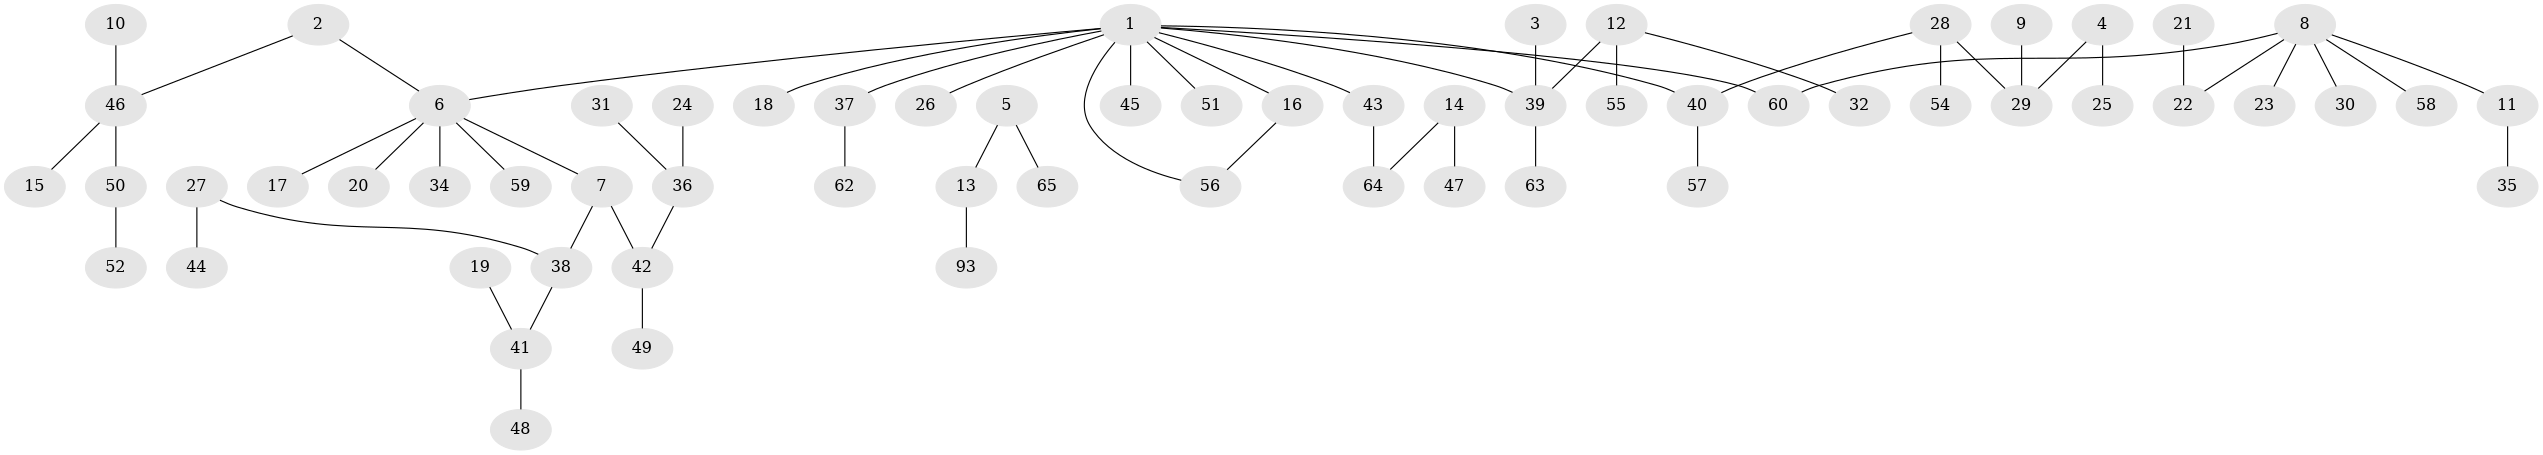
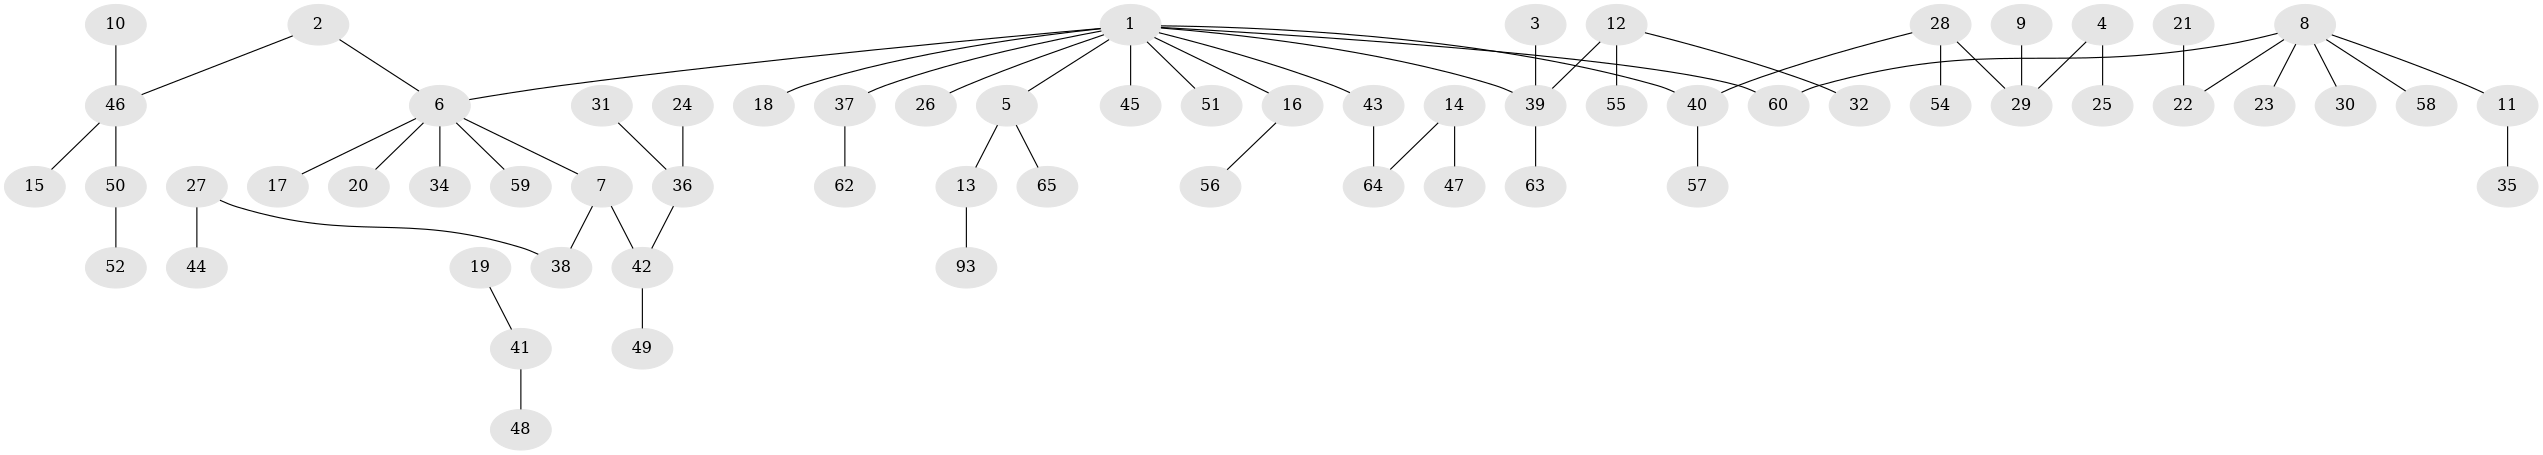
edge "1" -- "56": now "1" -- "5"
edge "38" -- "41": removed
